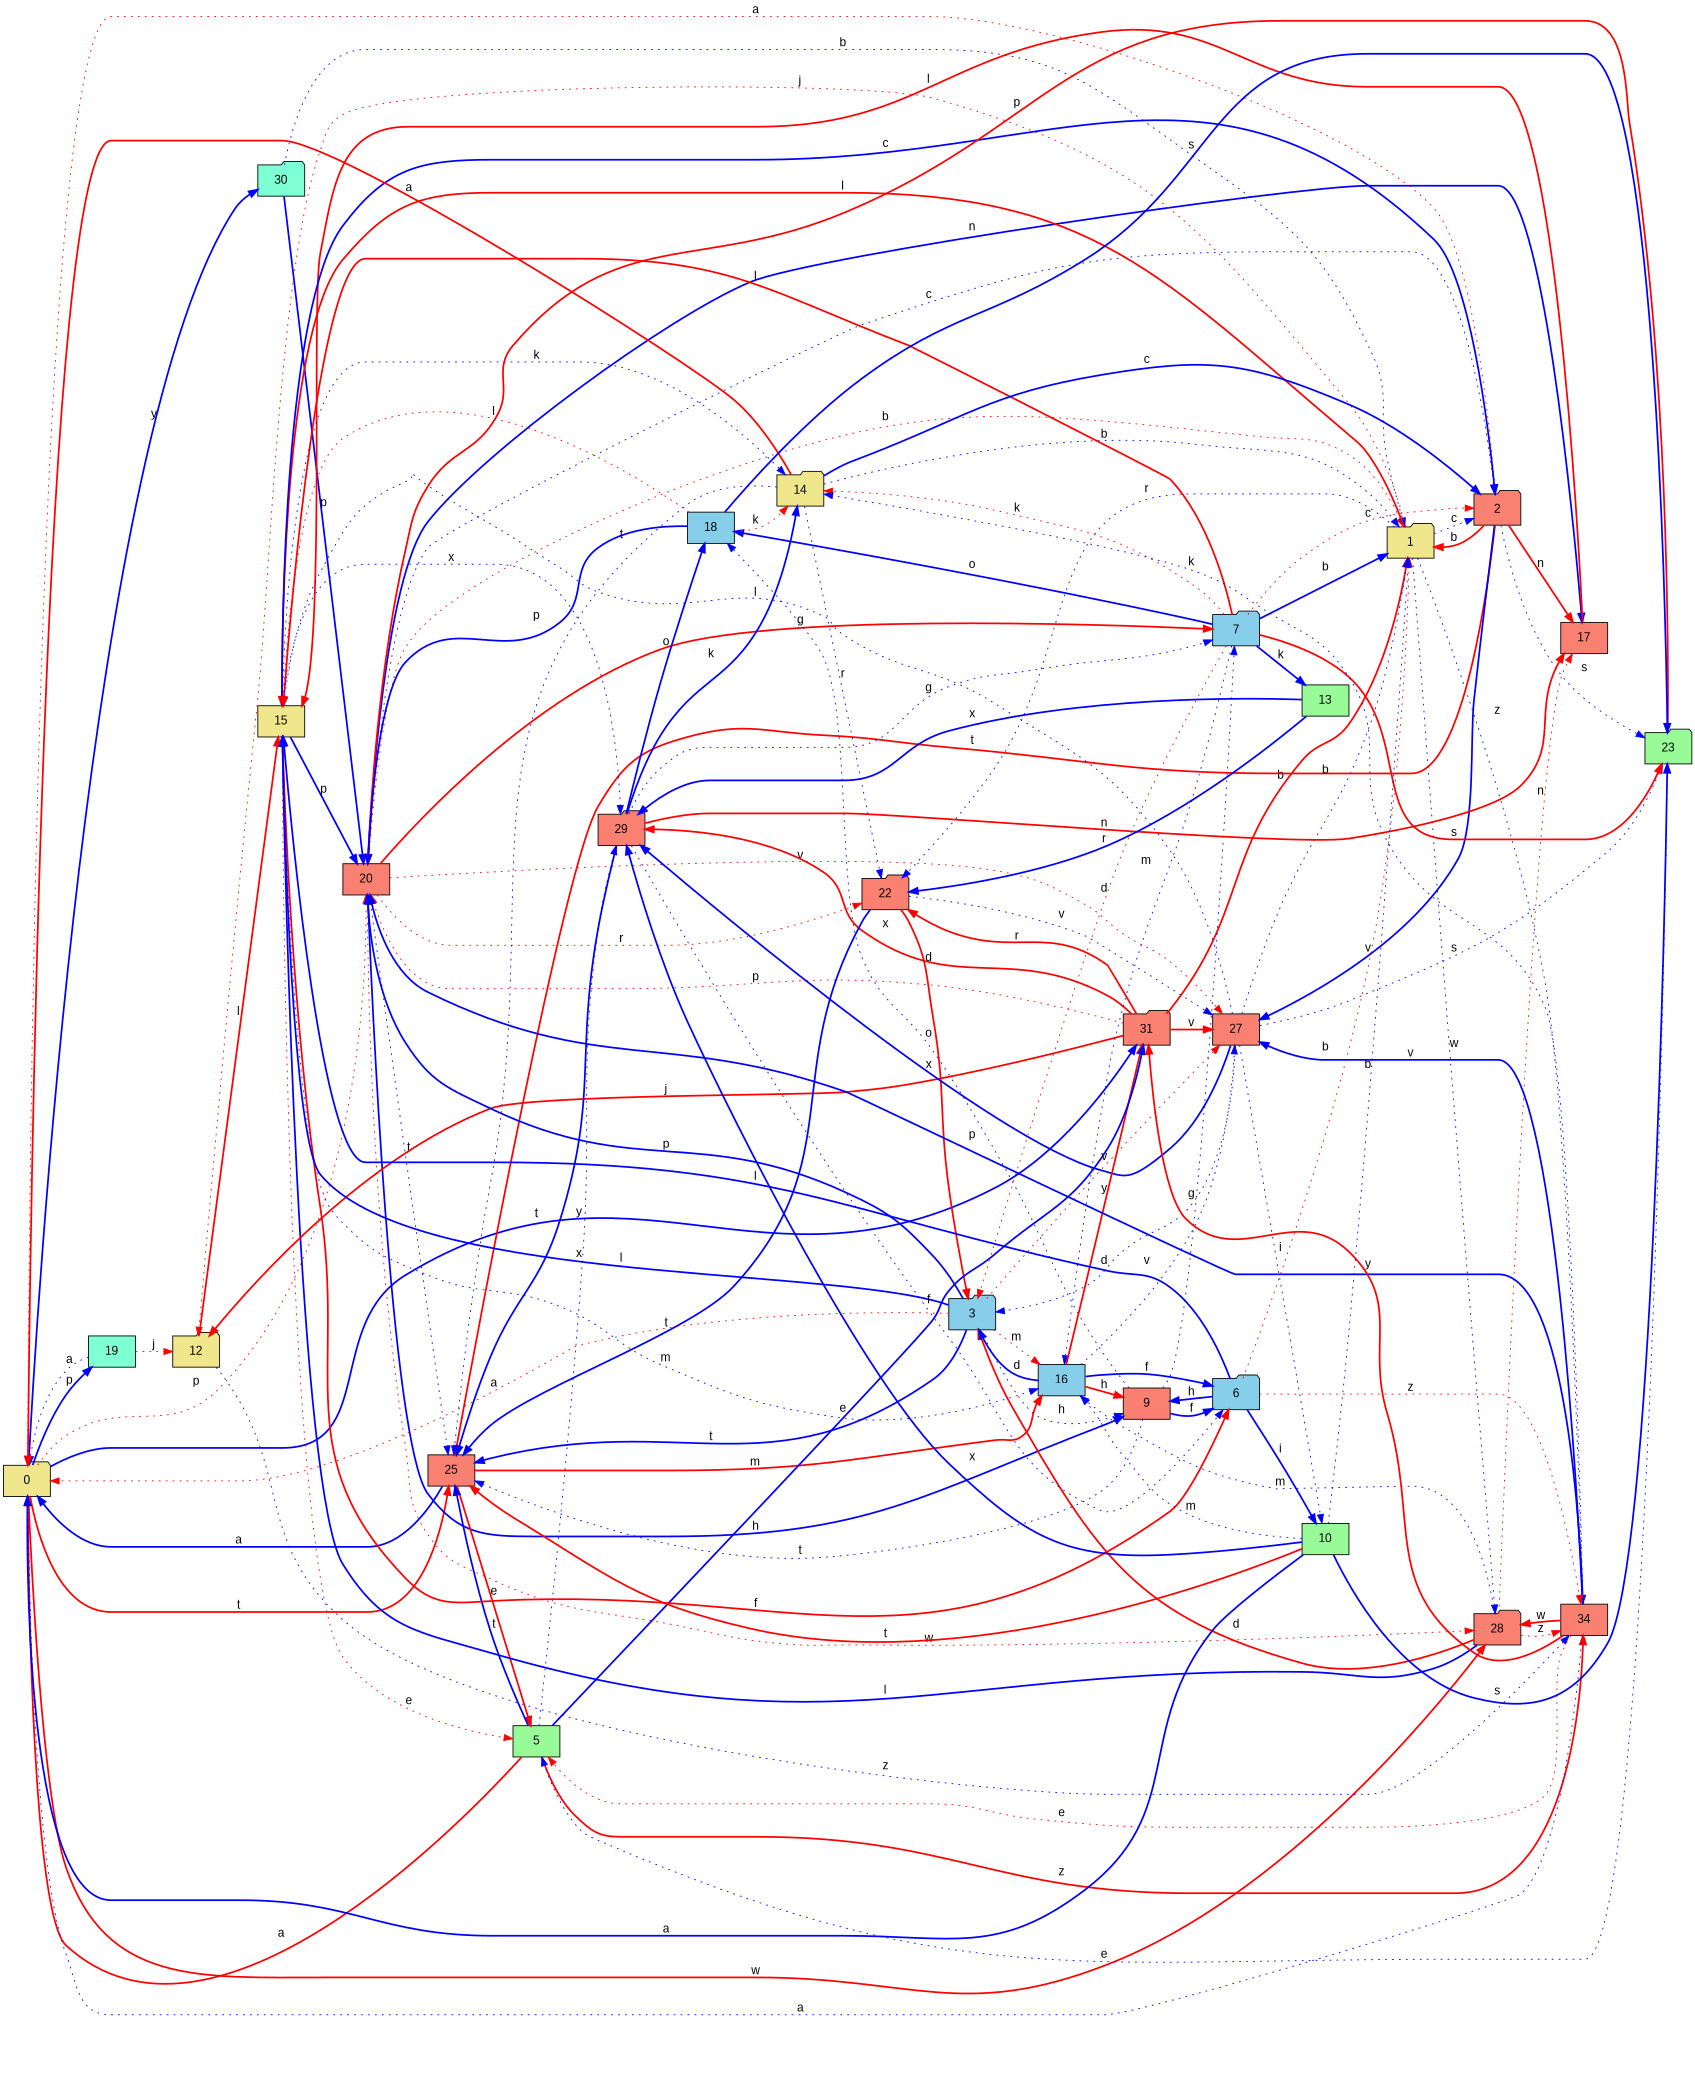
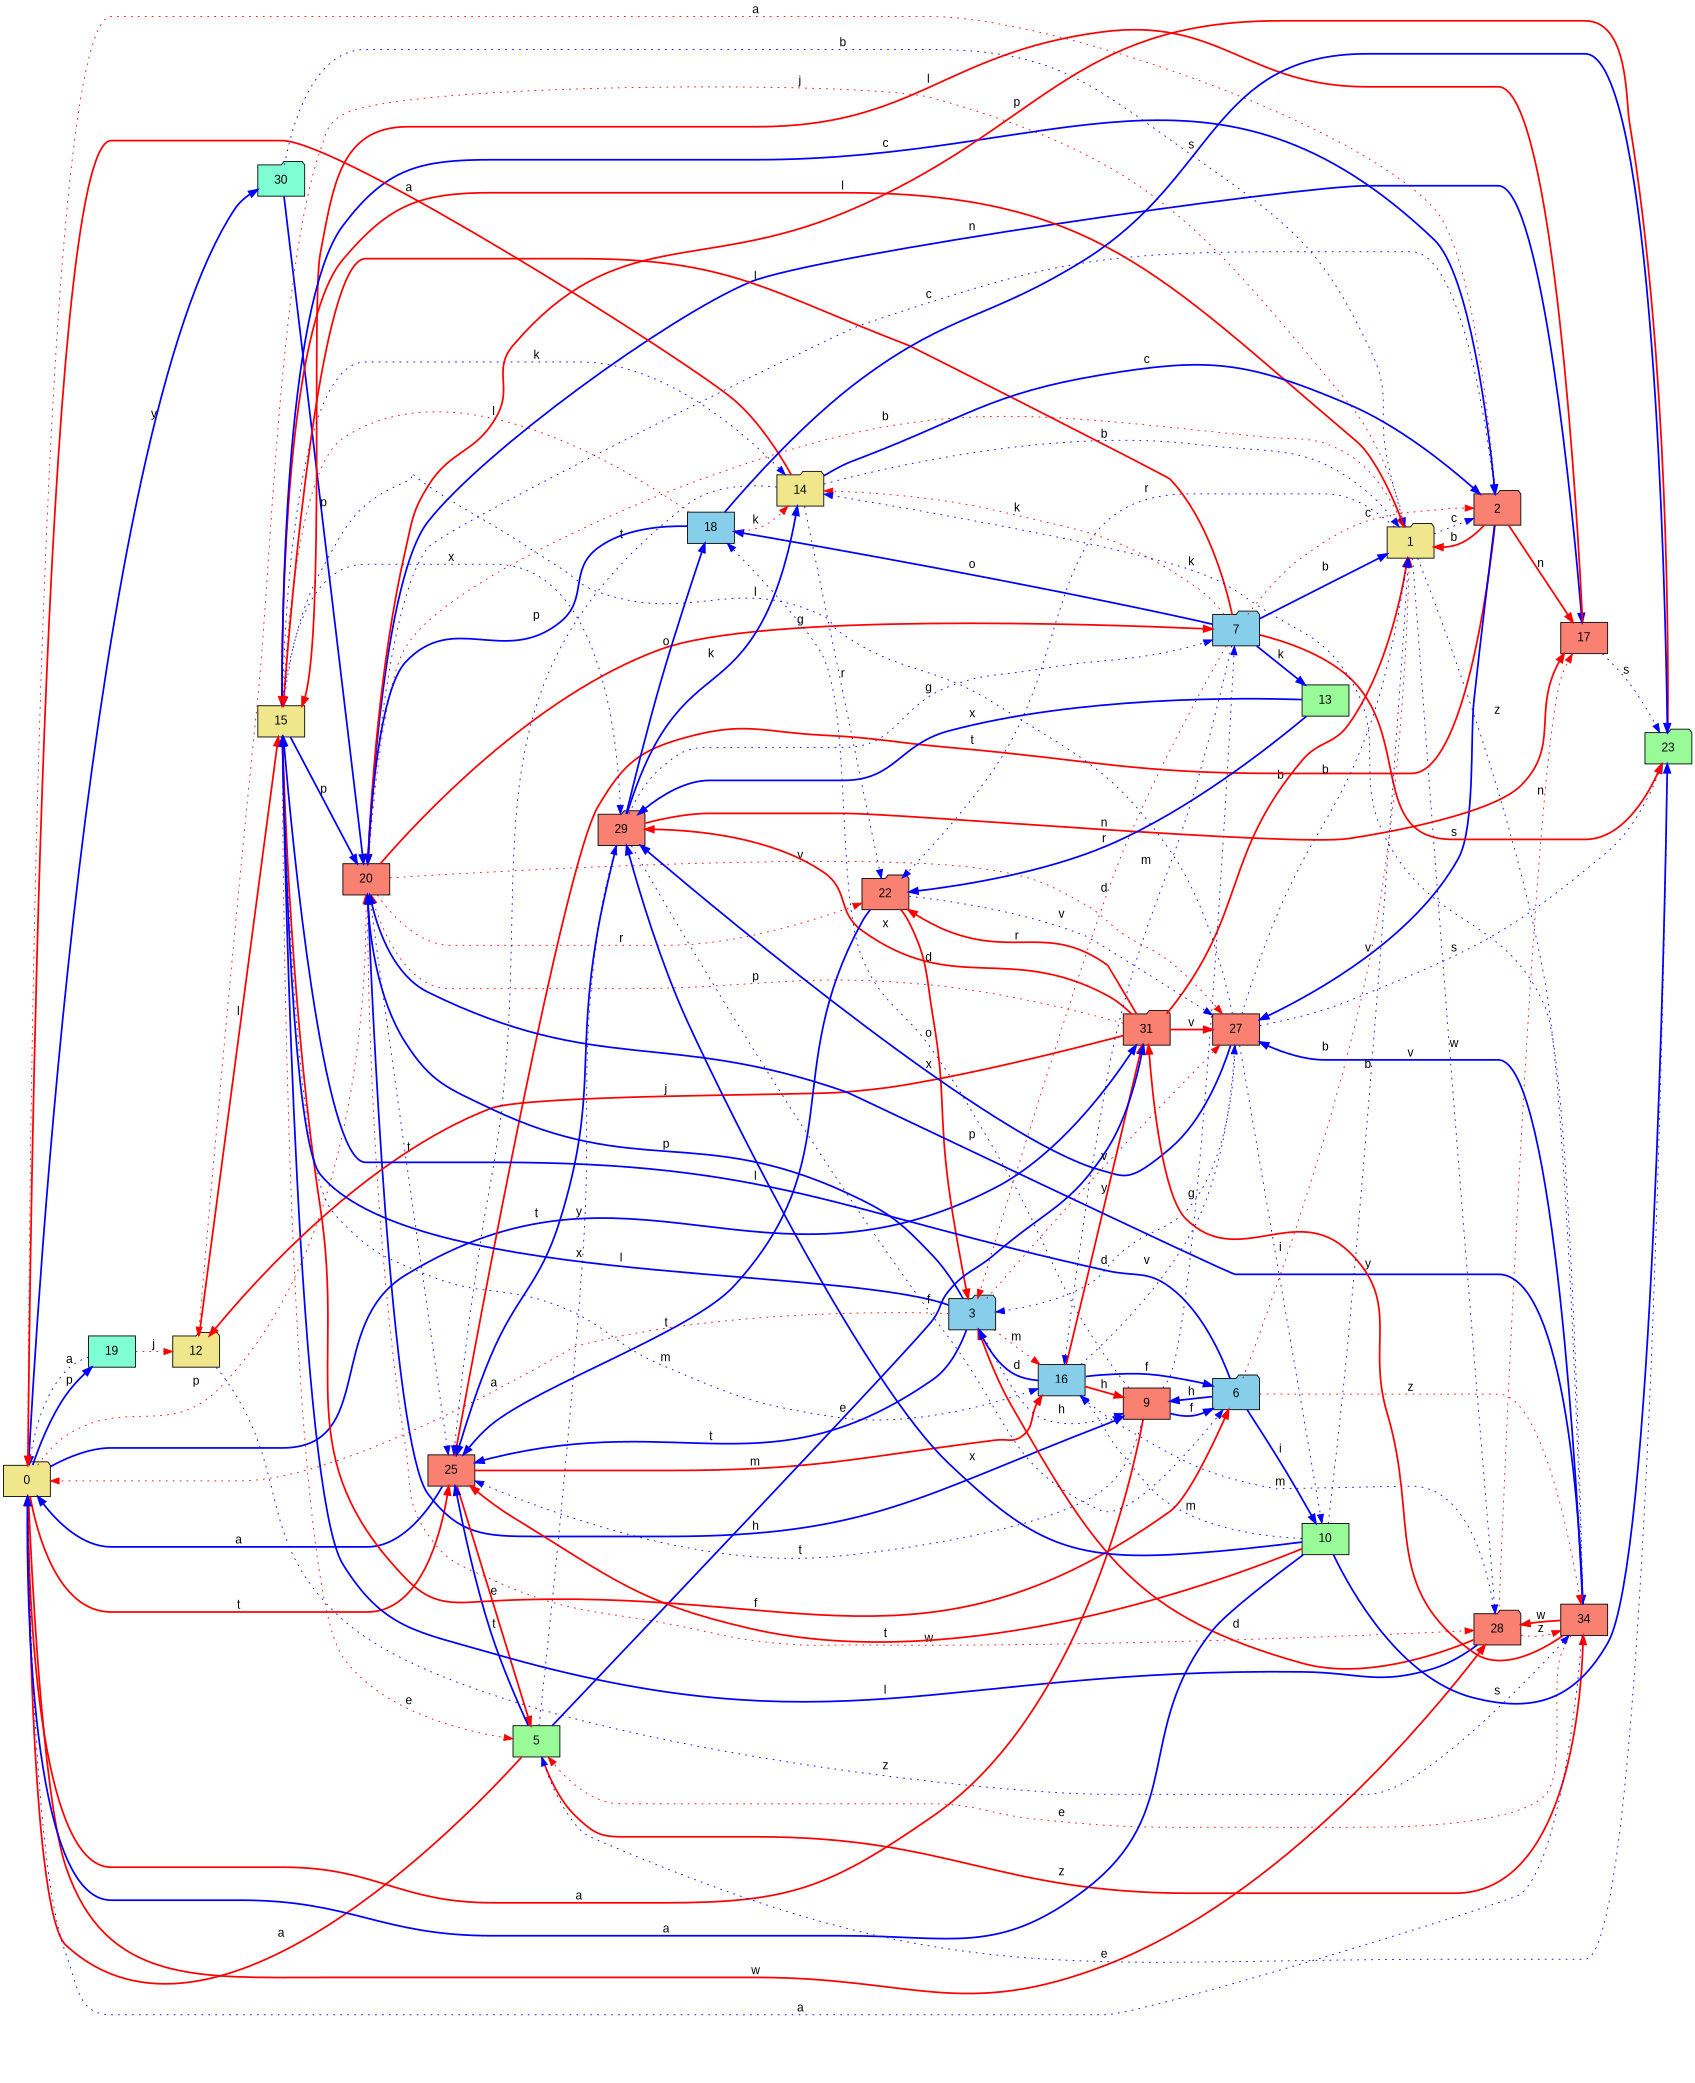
edge "2" -> "23": now "17" -> "23"
edge "9" -> "0": added, label "a"
